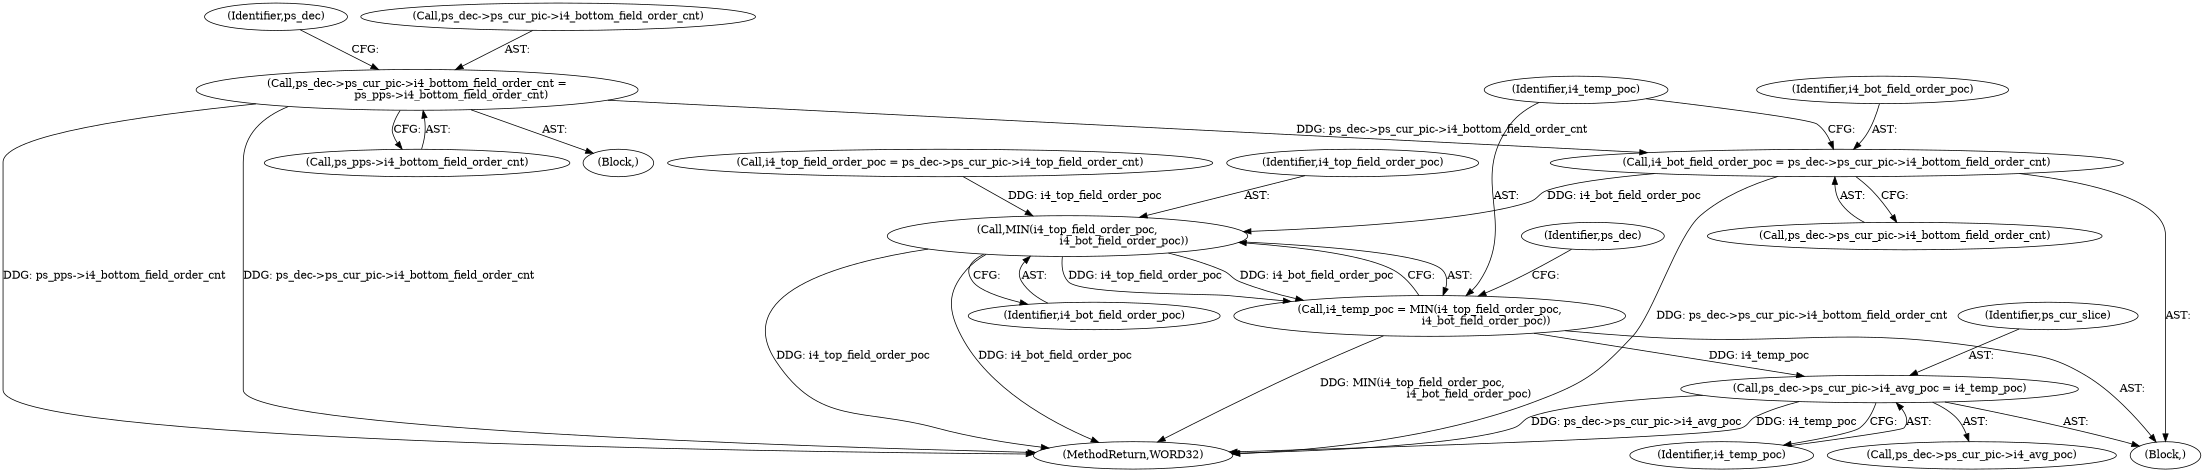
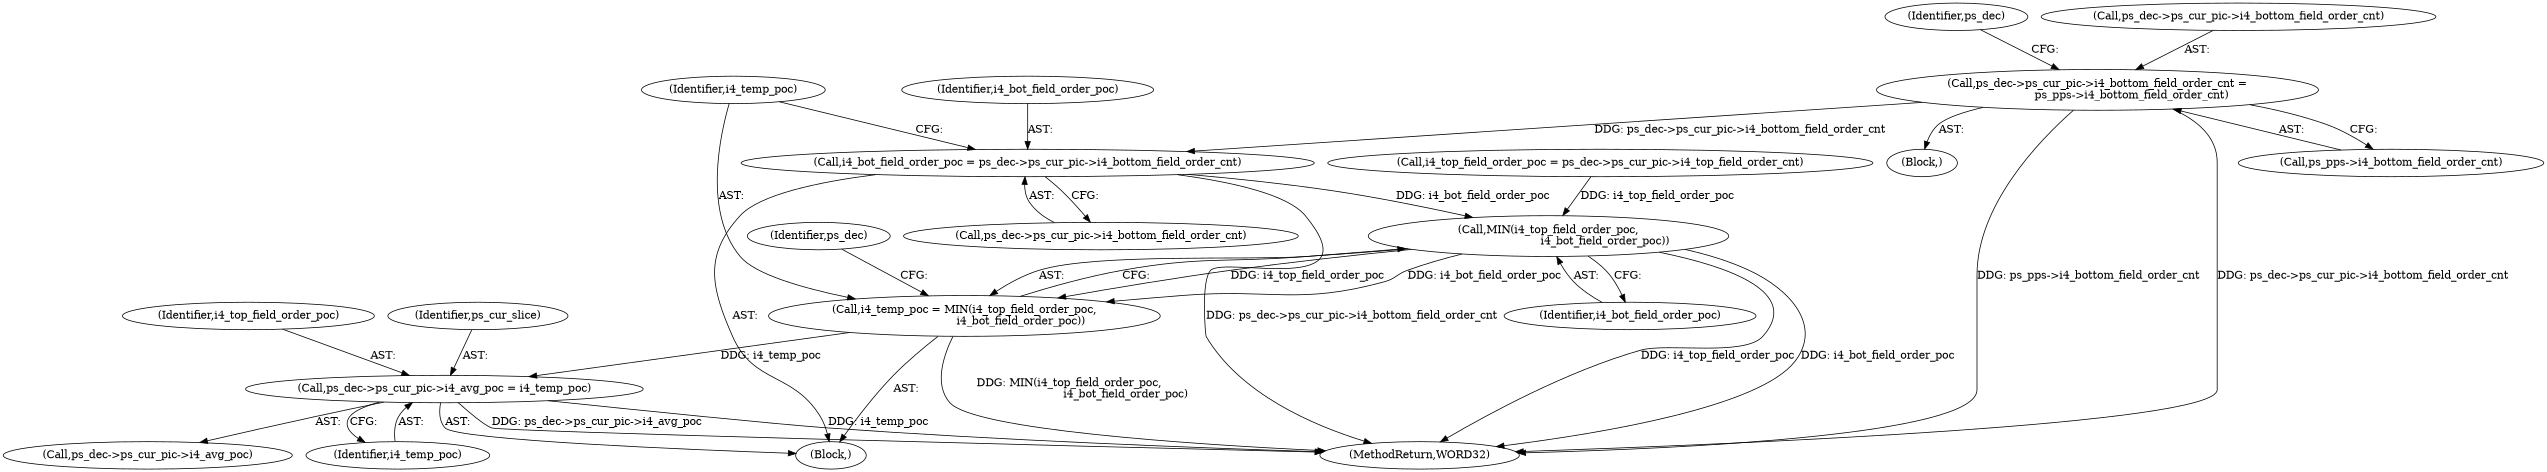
edge "(Identifier,i4_top_field_order_poc)" -> "(Call,MIN(i4_top_field_order_poc, i4_bot_field_order_poc))": now "(Identifier,i4_top_field_order_poc)" -> "(Call,ps_dec->ps_cur_pic->i4_avg_poc = i4_temp_poc)"
